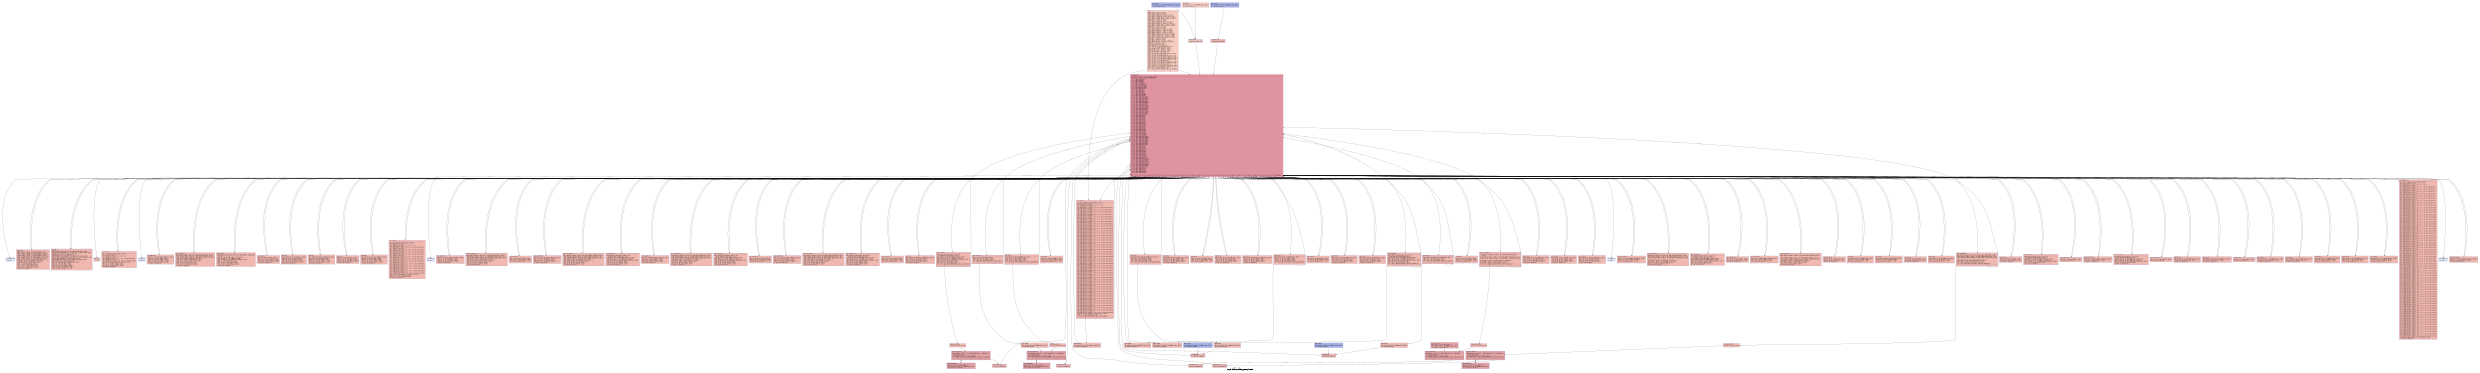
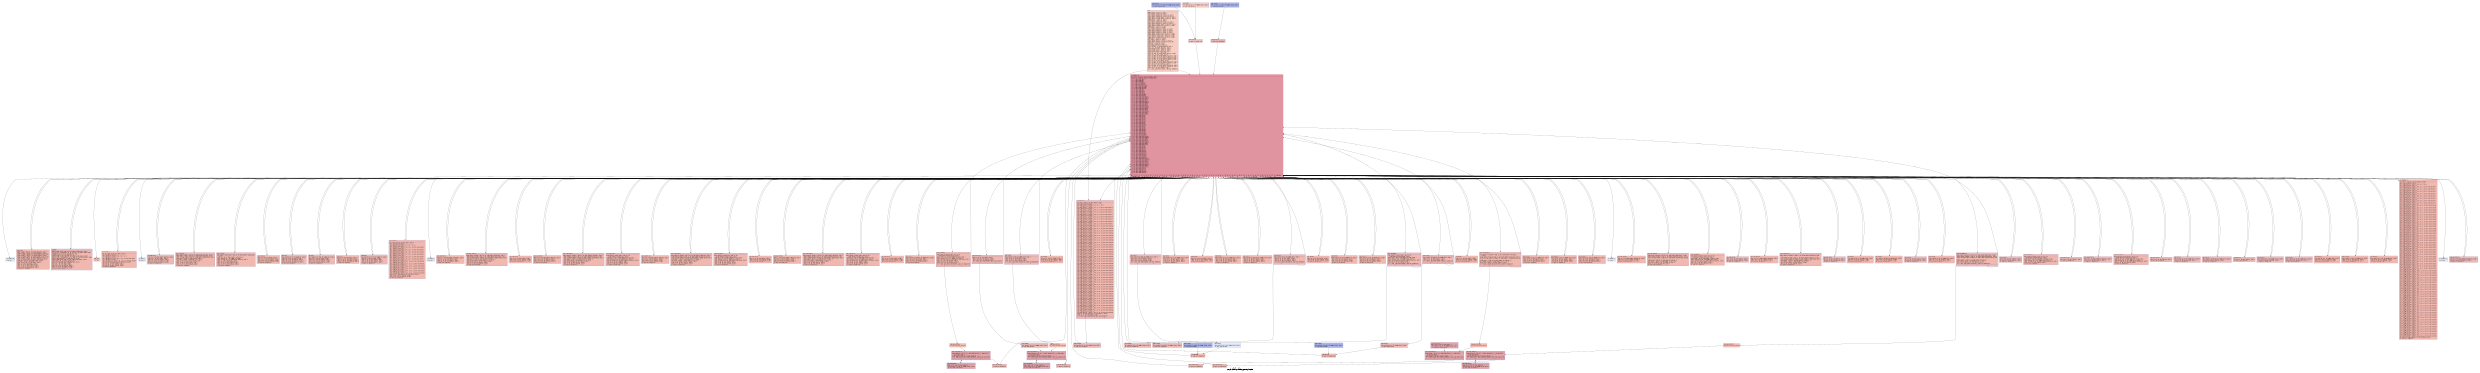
node "fake.then286:": fillcolor #e1675170 -> #c7d7f070
